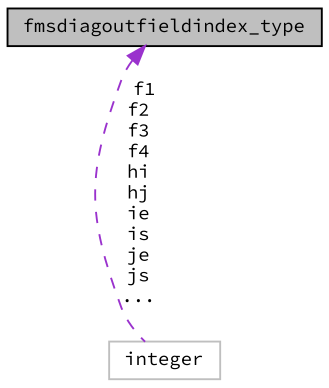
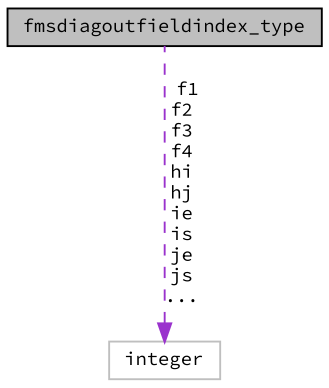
edge "integer" -> "fmsdiagoutfieldindex_type": reversed
